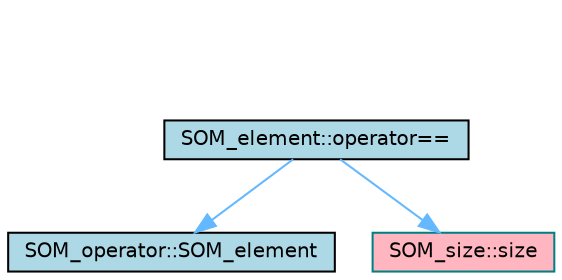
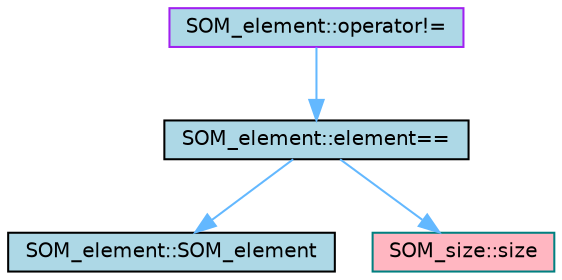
node "SOM_element::operator!=": added
node "SOM_element::operator==": label "SOM_element::operator==" -> "SOM_element::element=="
node "SOM_operator::SOM_element": label "SOM_operator::SOM_element" -> "SOM_element::SOM_element"
